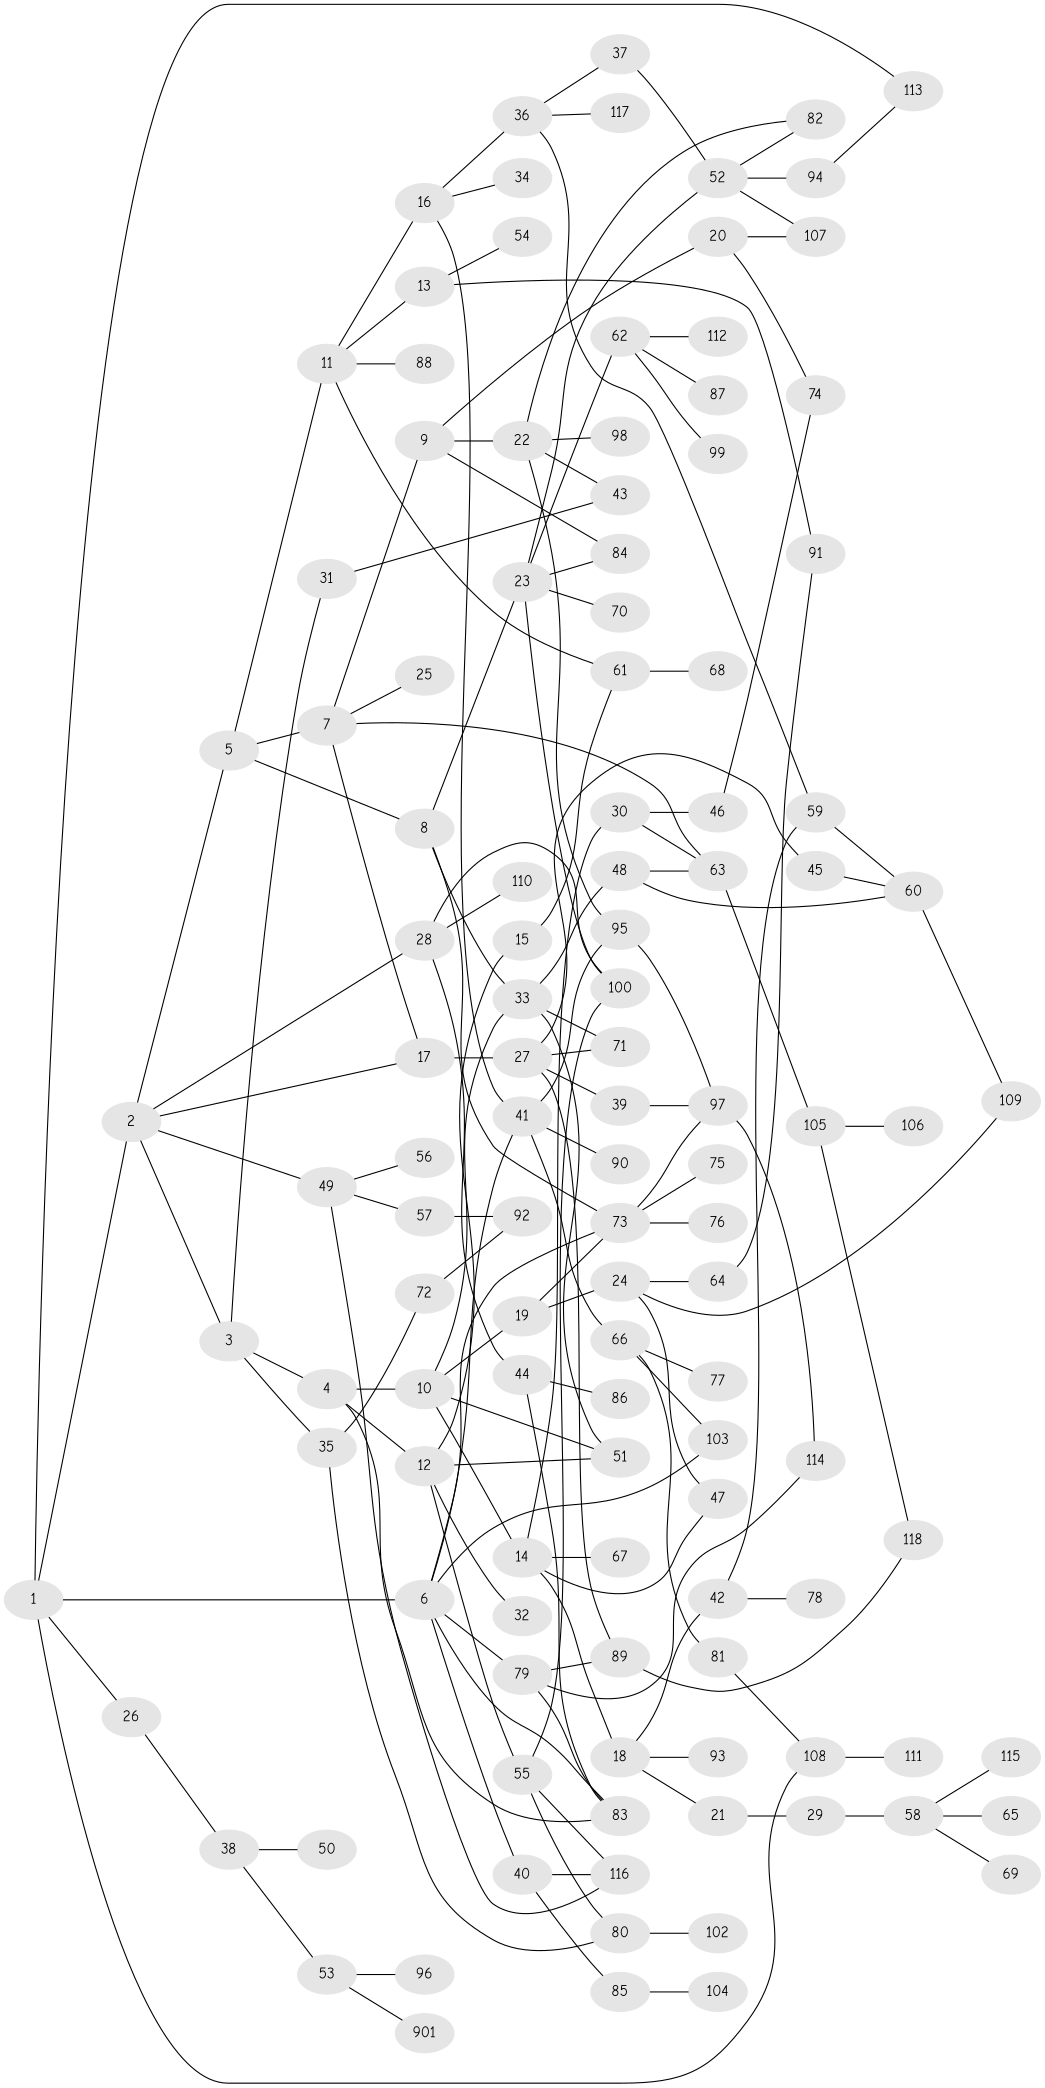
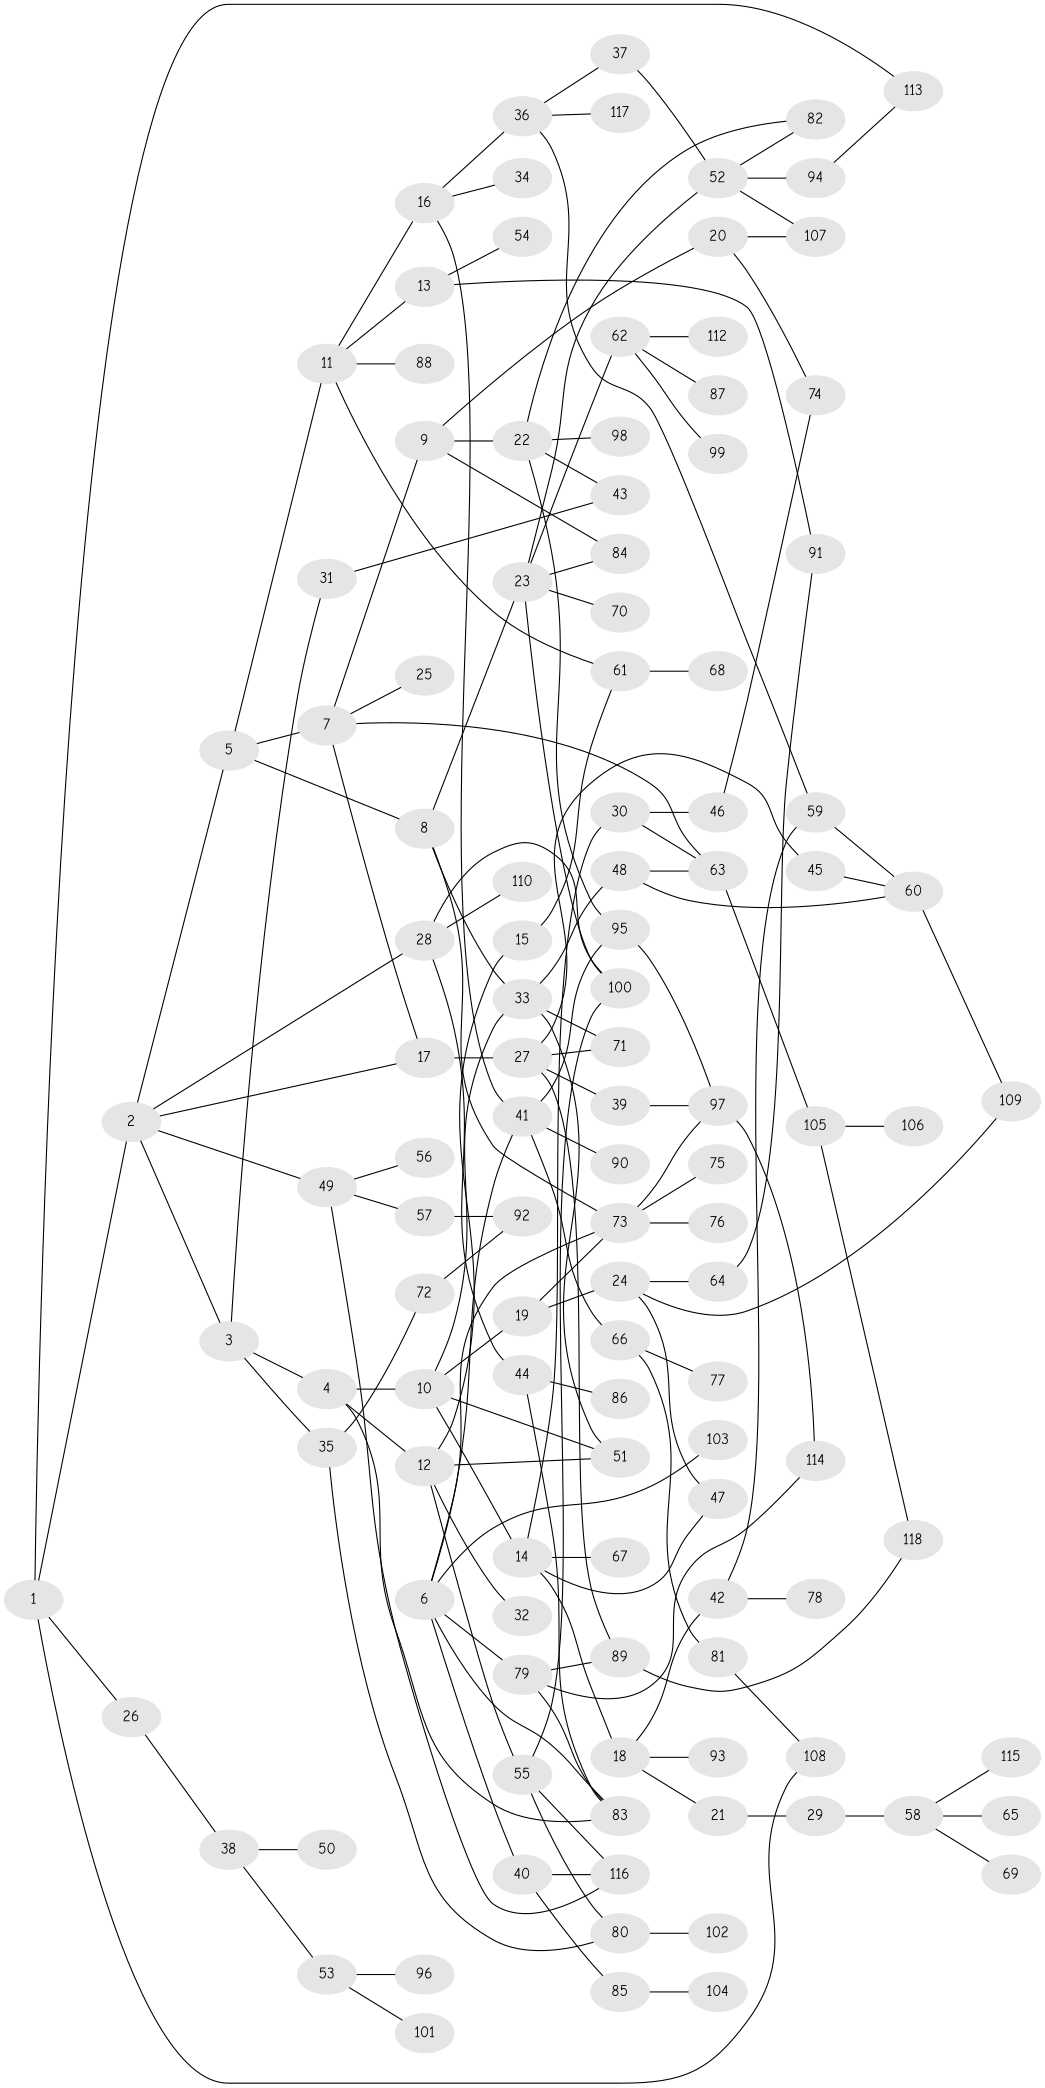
edge "66" -- "103": removed
edge "1" -- "6": removed
node "111": removed
node "901": label "901" -> "101"
